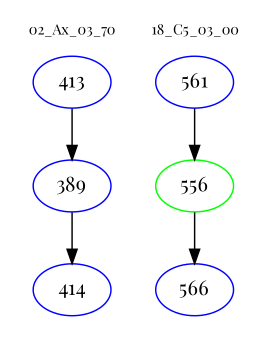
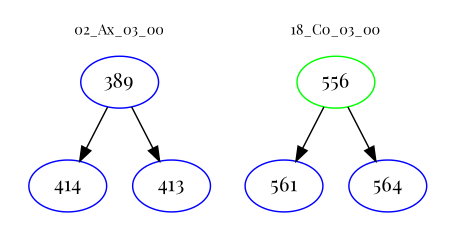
cluster "02_Ax_03_70": label "02_Ax_03_70" -> "02_Ax_03_00"
cluster "18_C5_03_00": label "18_C5_03_00" -> "18_C0_03_00"
edge "413" -> "389": reversed
edge "561" -> "556": reversed
node "566": label "566" -> "564"
